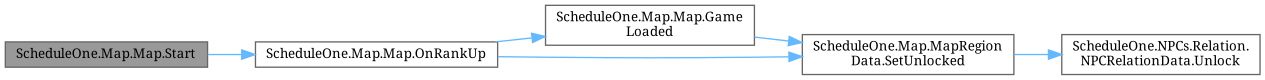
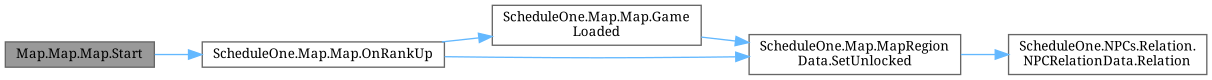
node "ScheduleOne.Map.Map.Start": label "ScheduleOne.Map.Map.Start" -> "Map.Map.Map.Start"
node "ScheduleOne.NPCs.Relation. NPCRelationData.Unlock": label "ScheduleOne.NPCs.Relation. NPCRelationData.Unlock" -> "ScheduleOne.NPCs.Relation. NPCRelationData.Relation"
